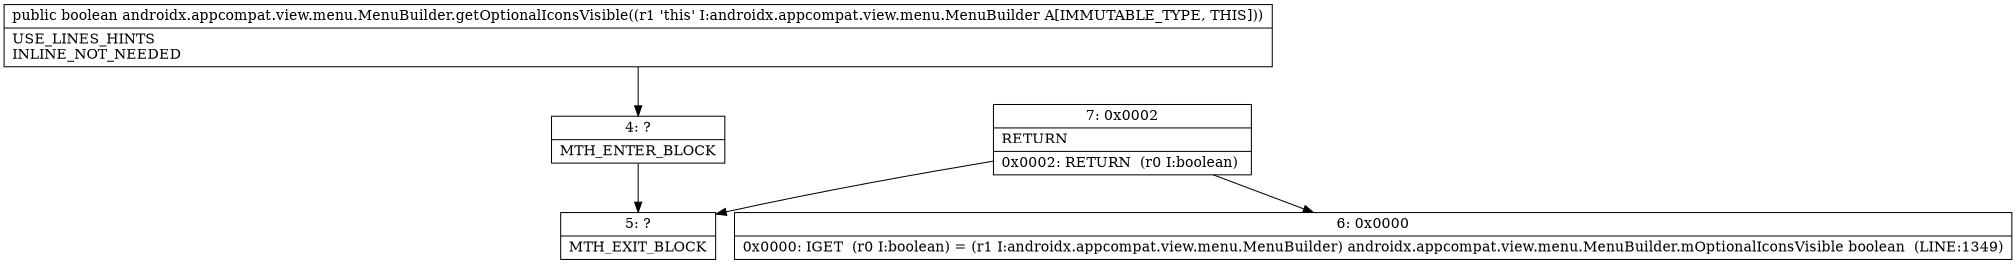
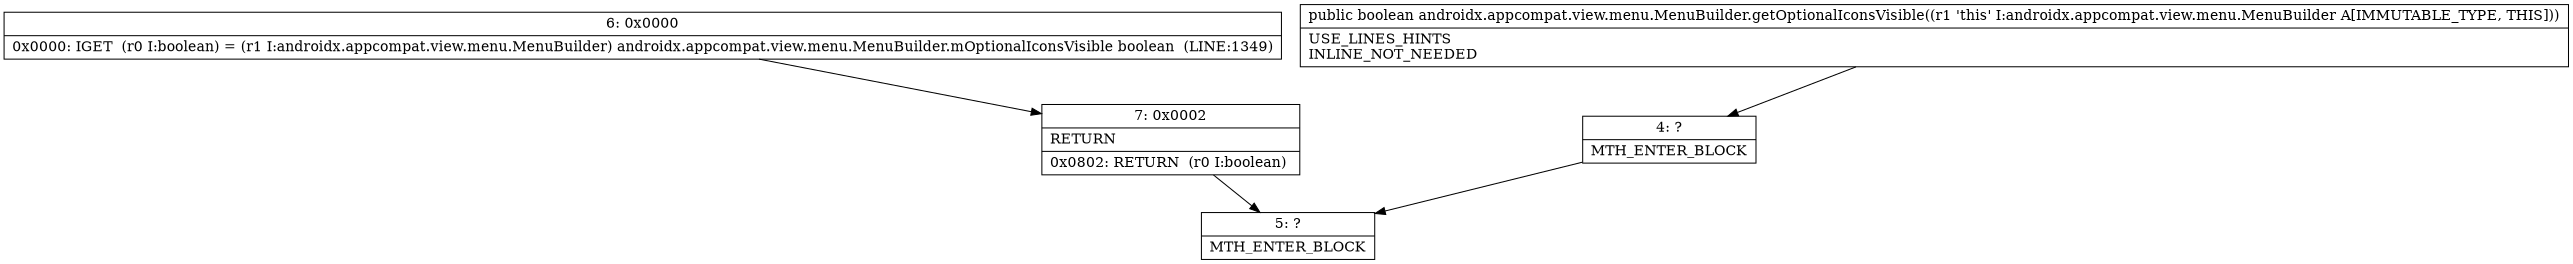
node "7: 0x0002": text "0x0002: RETURN  (r0 I:boolean)" -> "0x0802: RETURN  (r0 I:boolean)"
edge "7: 0x0002" -> "6: 0x0000": reversed
node "5: ?": text "MTH_EXIT_BLOCK" -> "MTH_ENTER_BLOCK"
